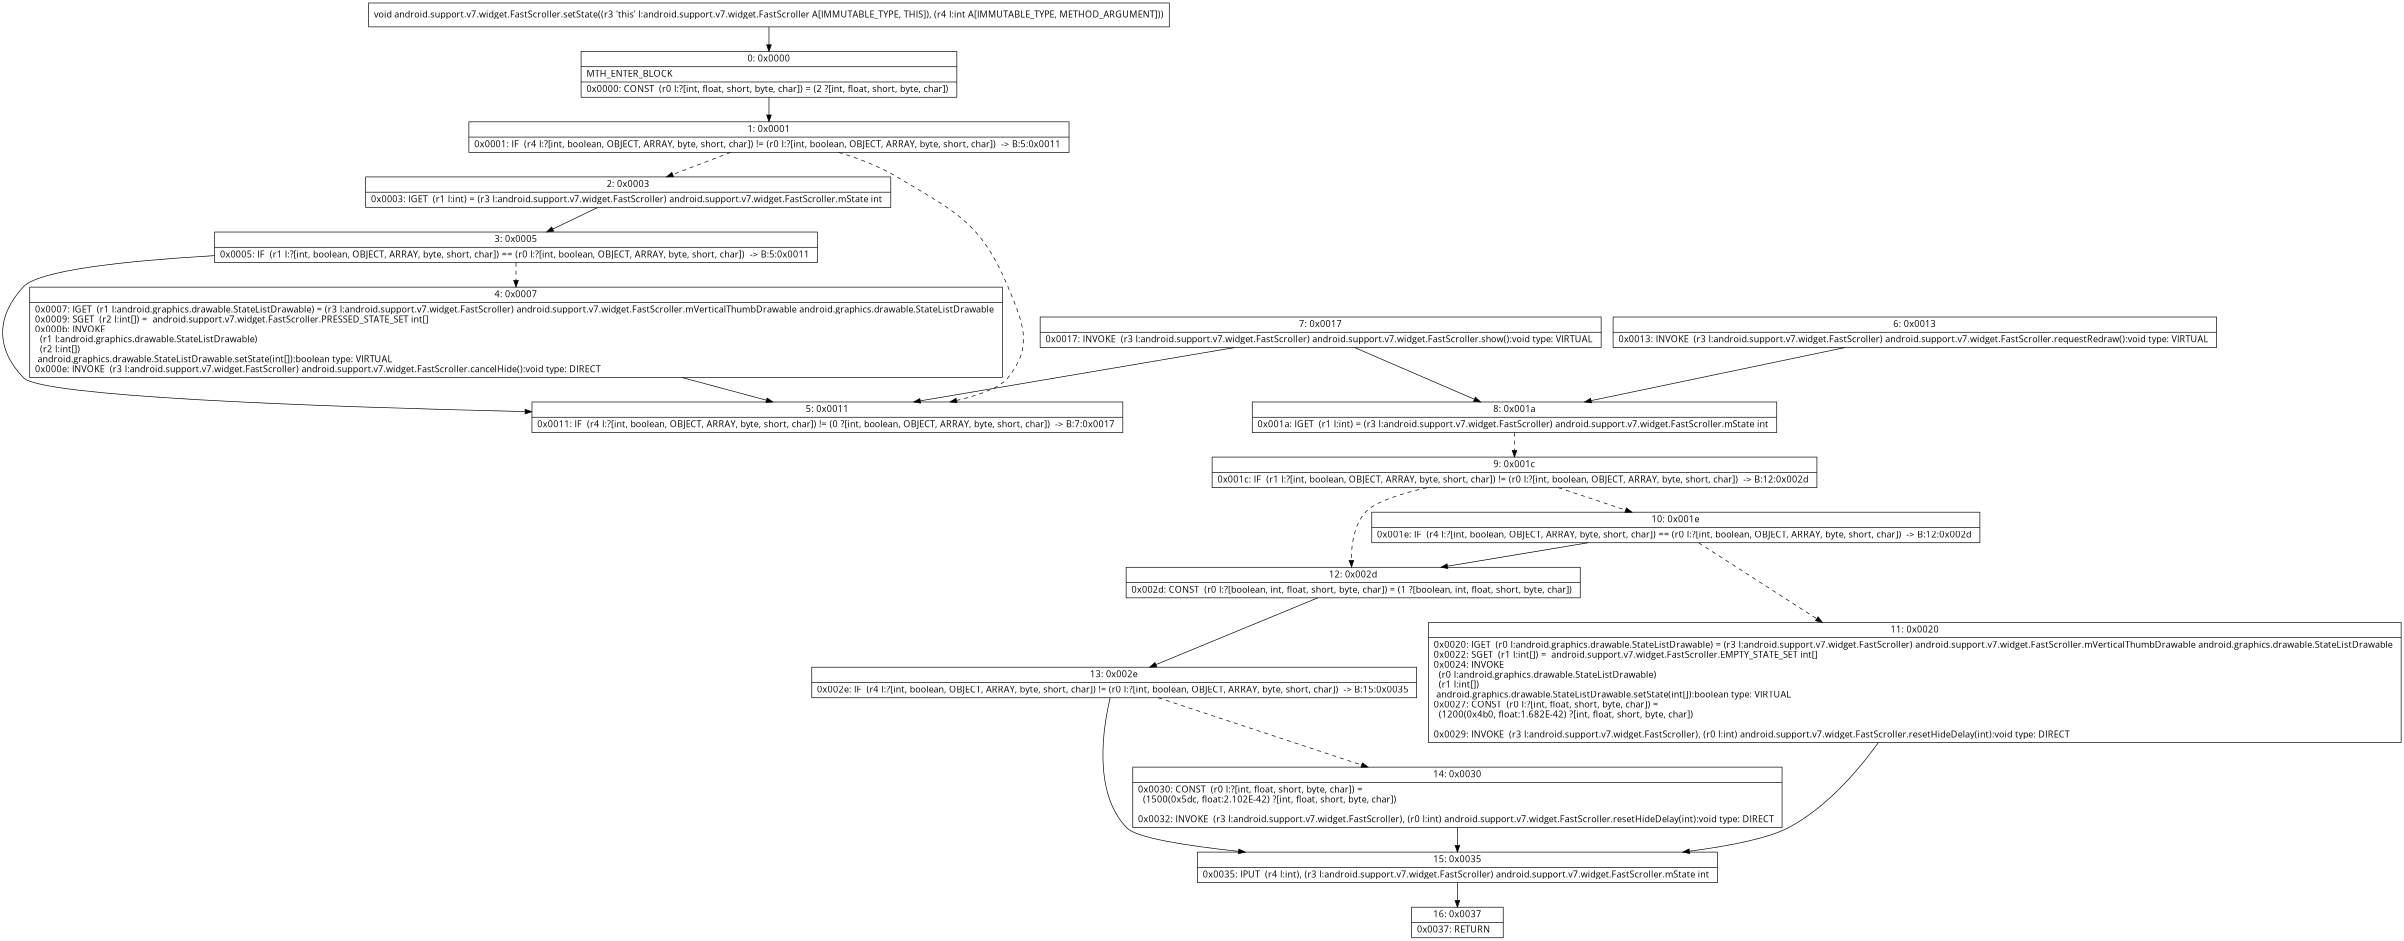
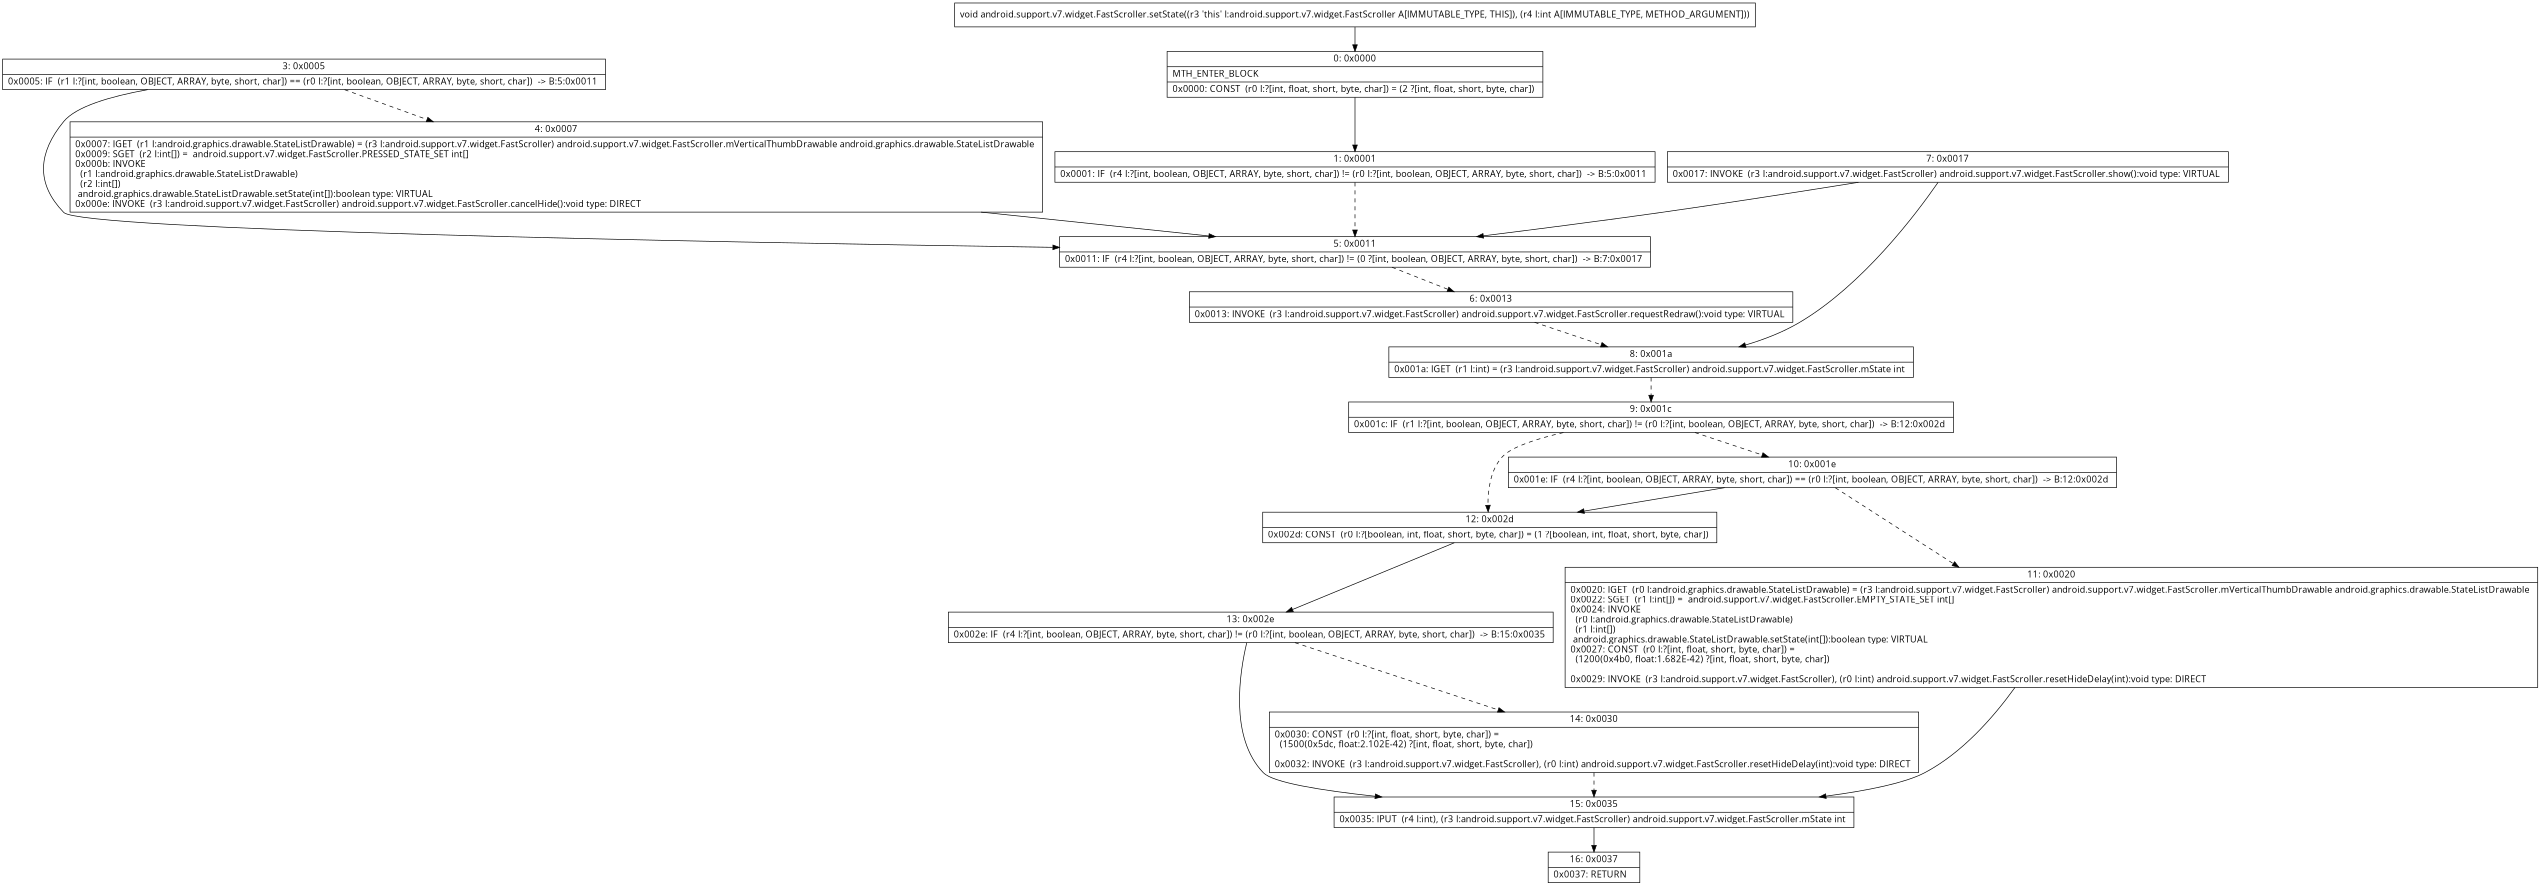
node "2: 0x0003": removed
edge "5: 0x0011" -> "6: 0x0013": added
edge "6: 0x0013" -> "8: 0x001a": style solid -> dashed
edge "14: 0x0030" -> "15: 0x0035": style solid -> dashed
